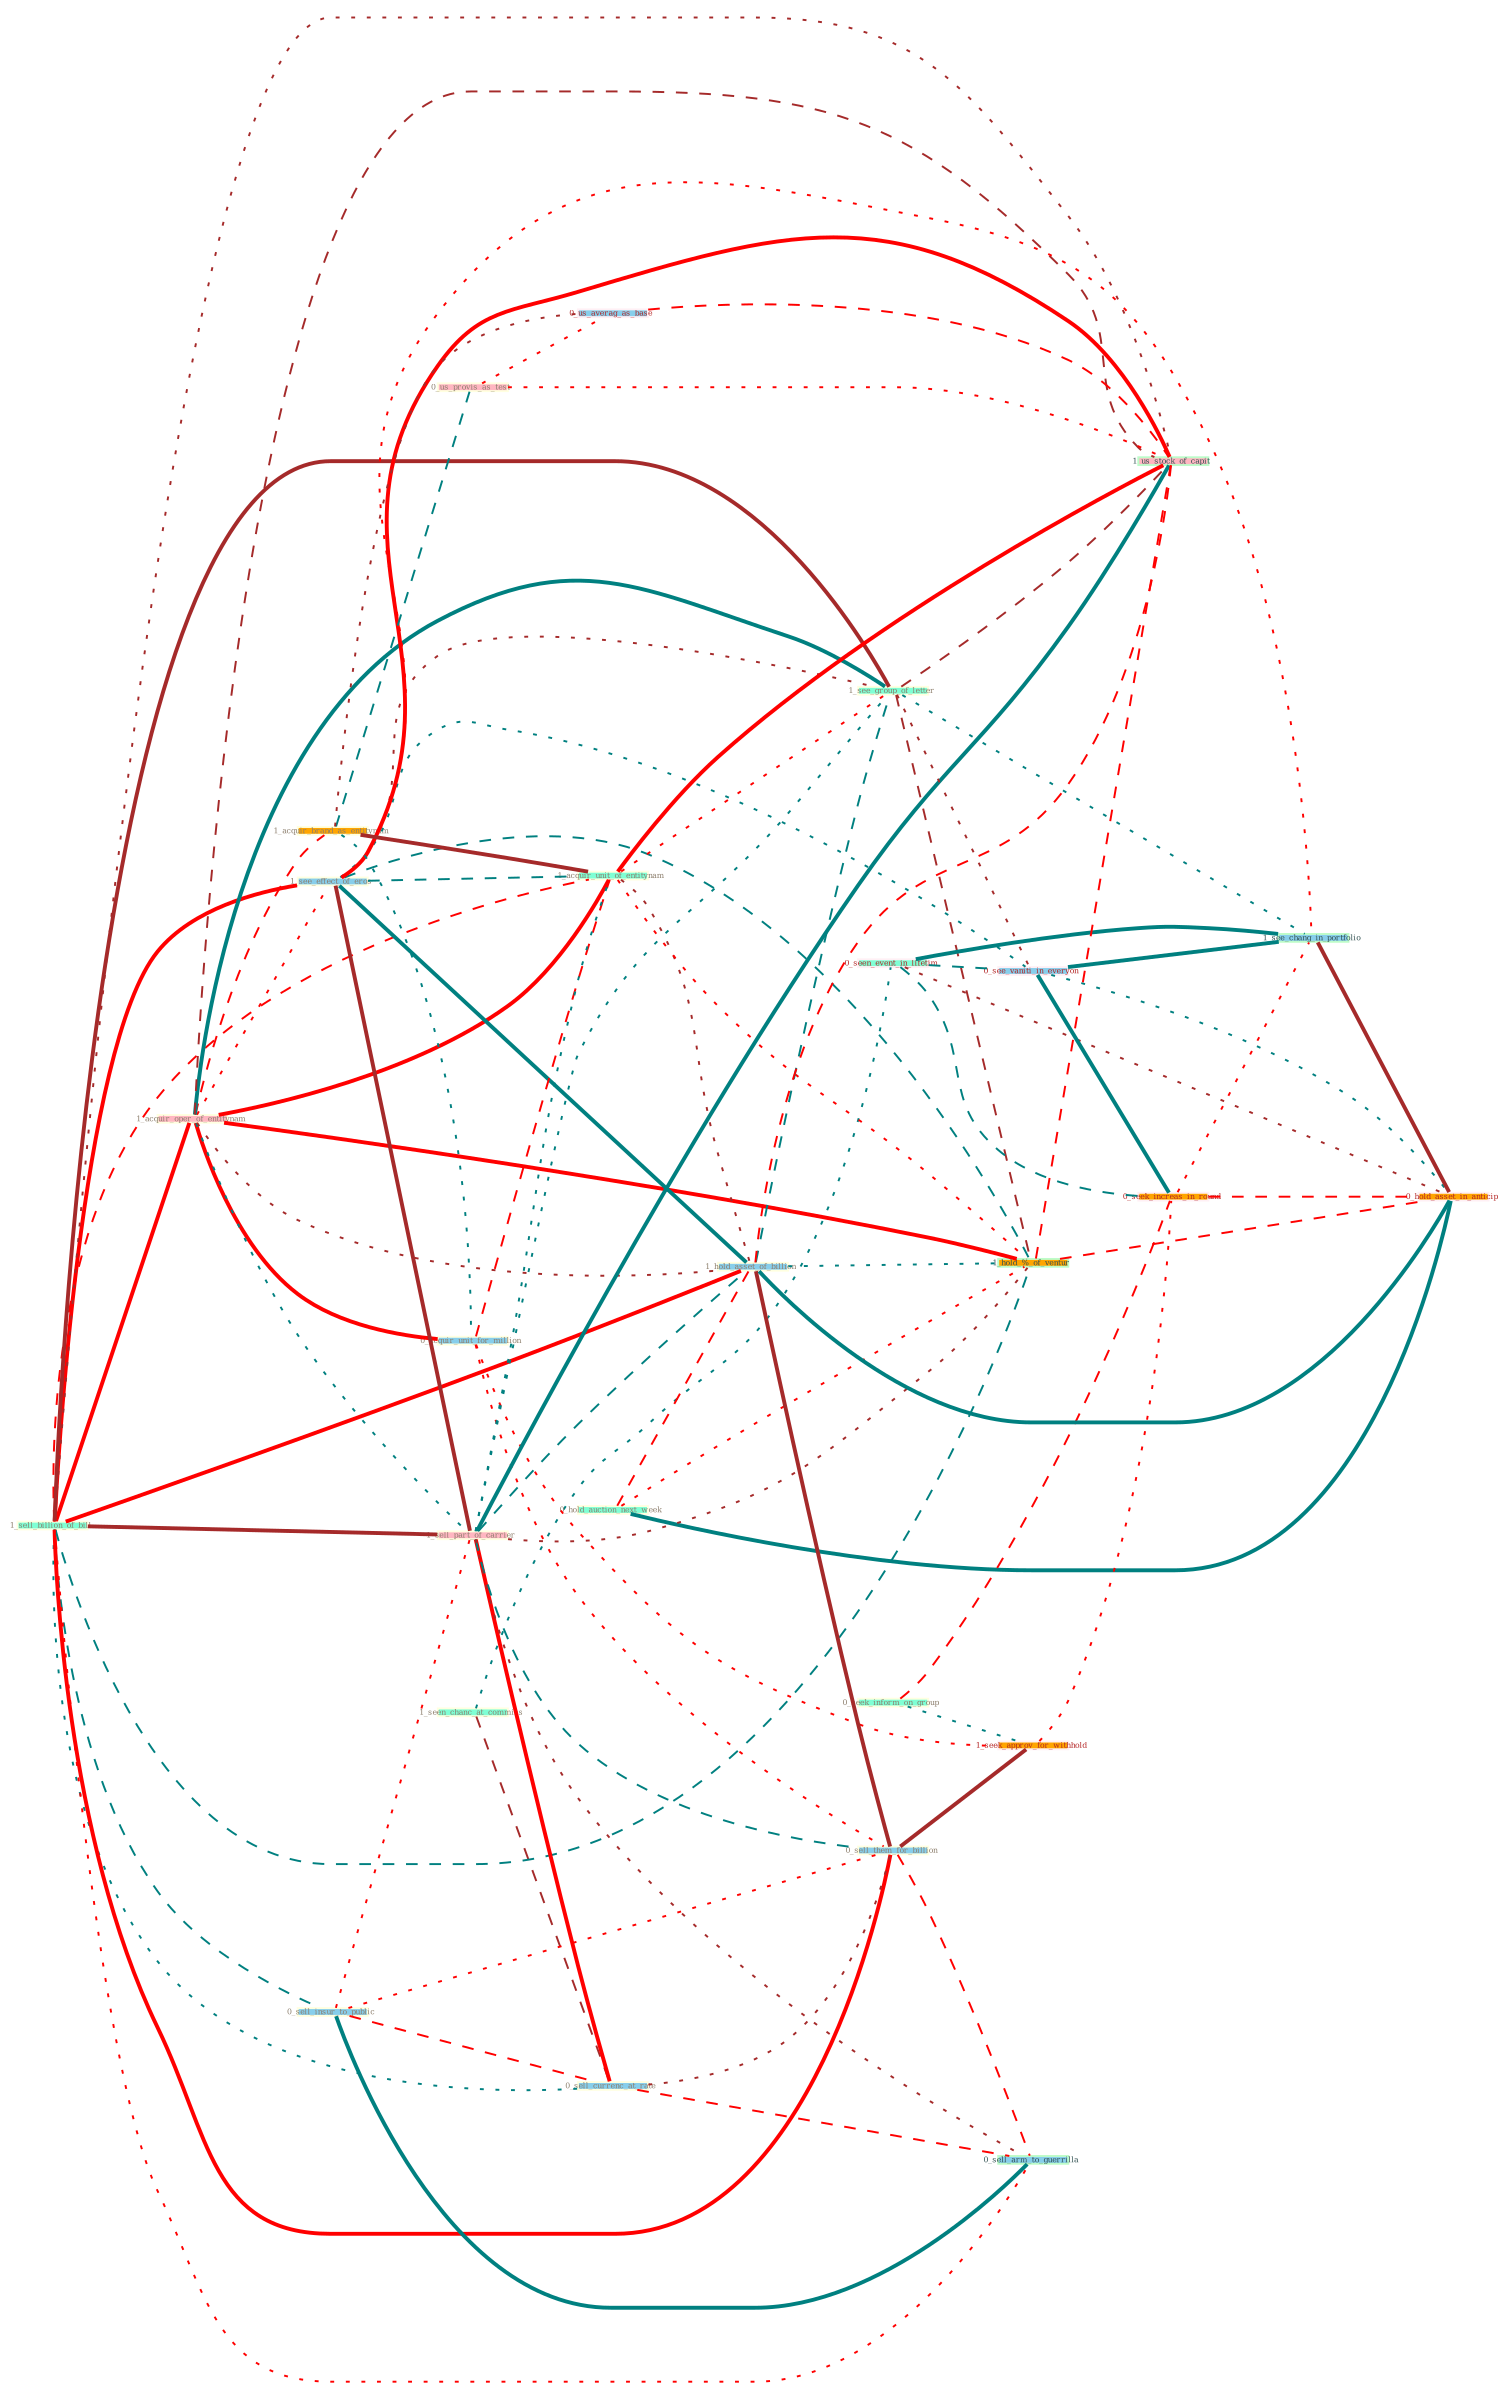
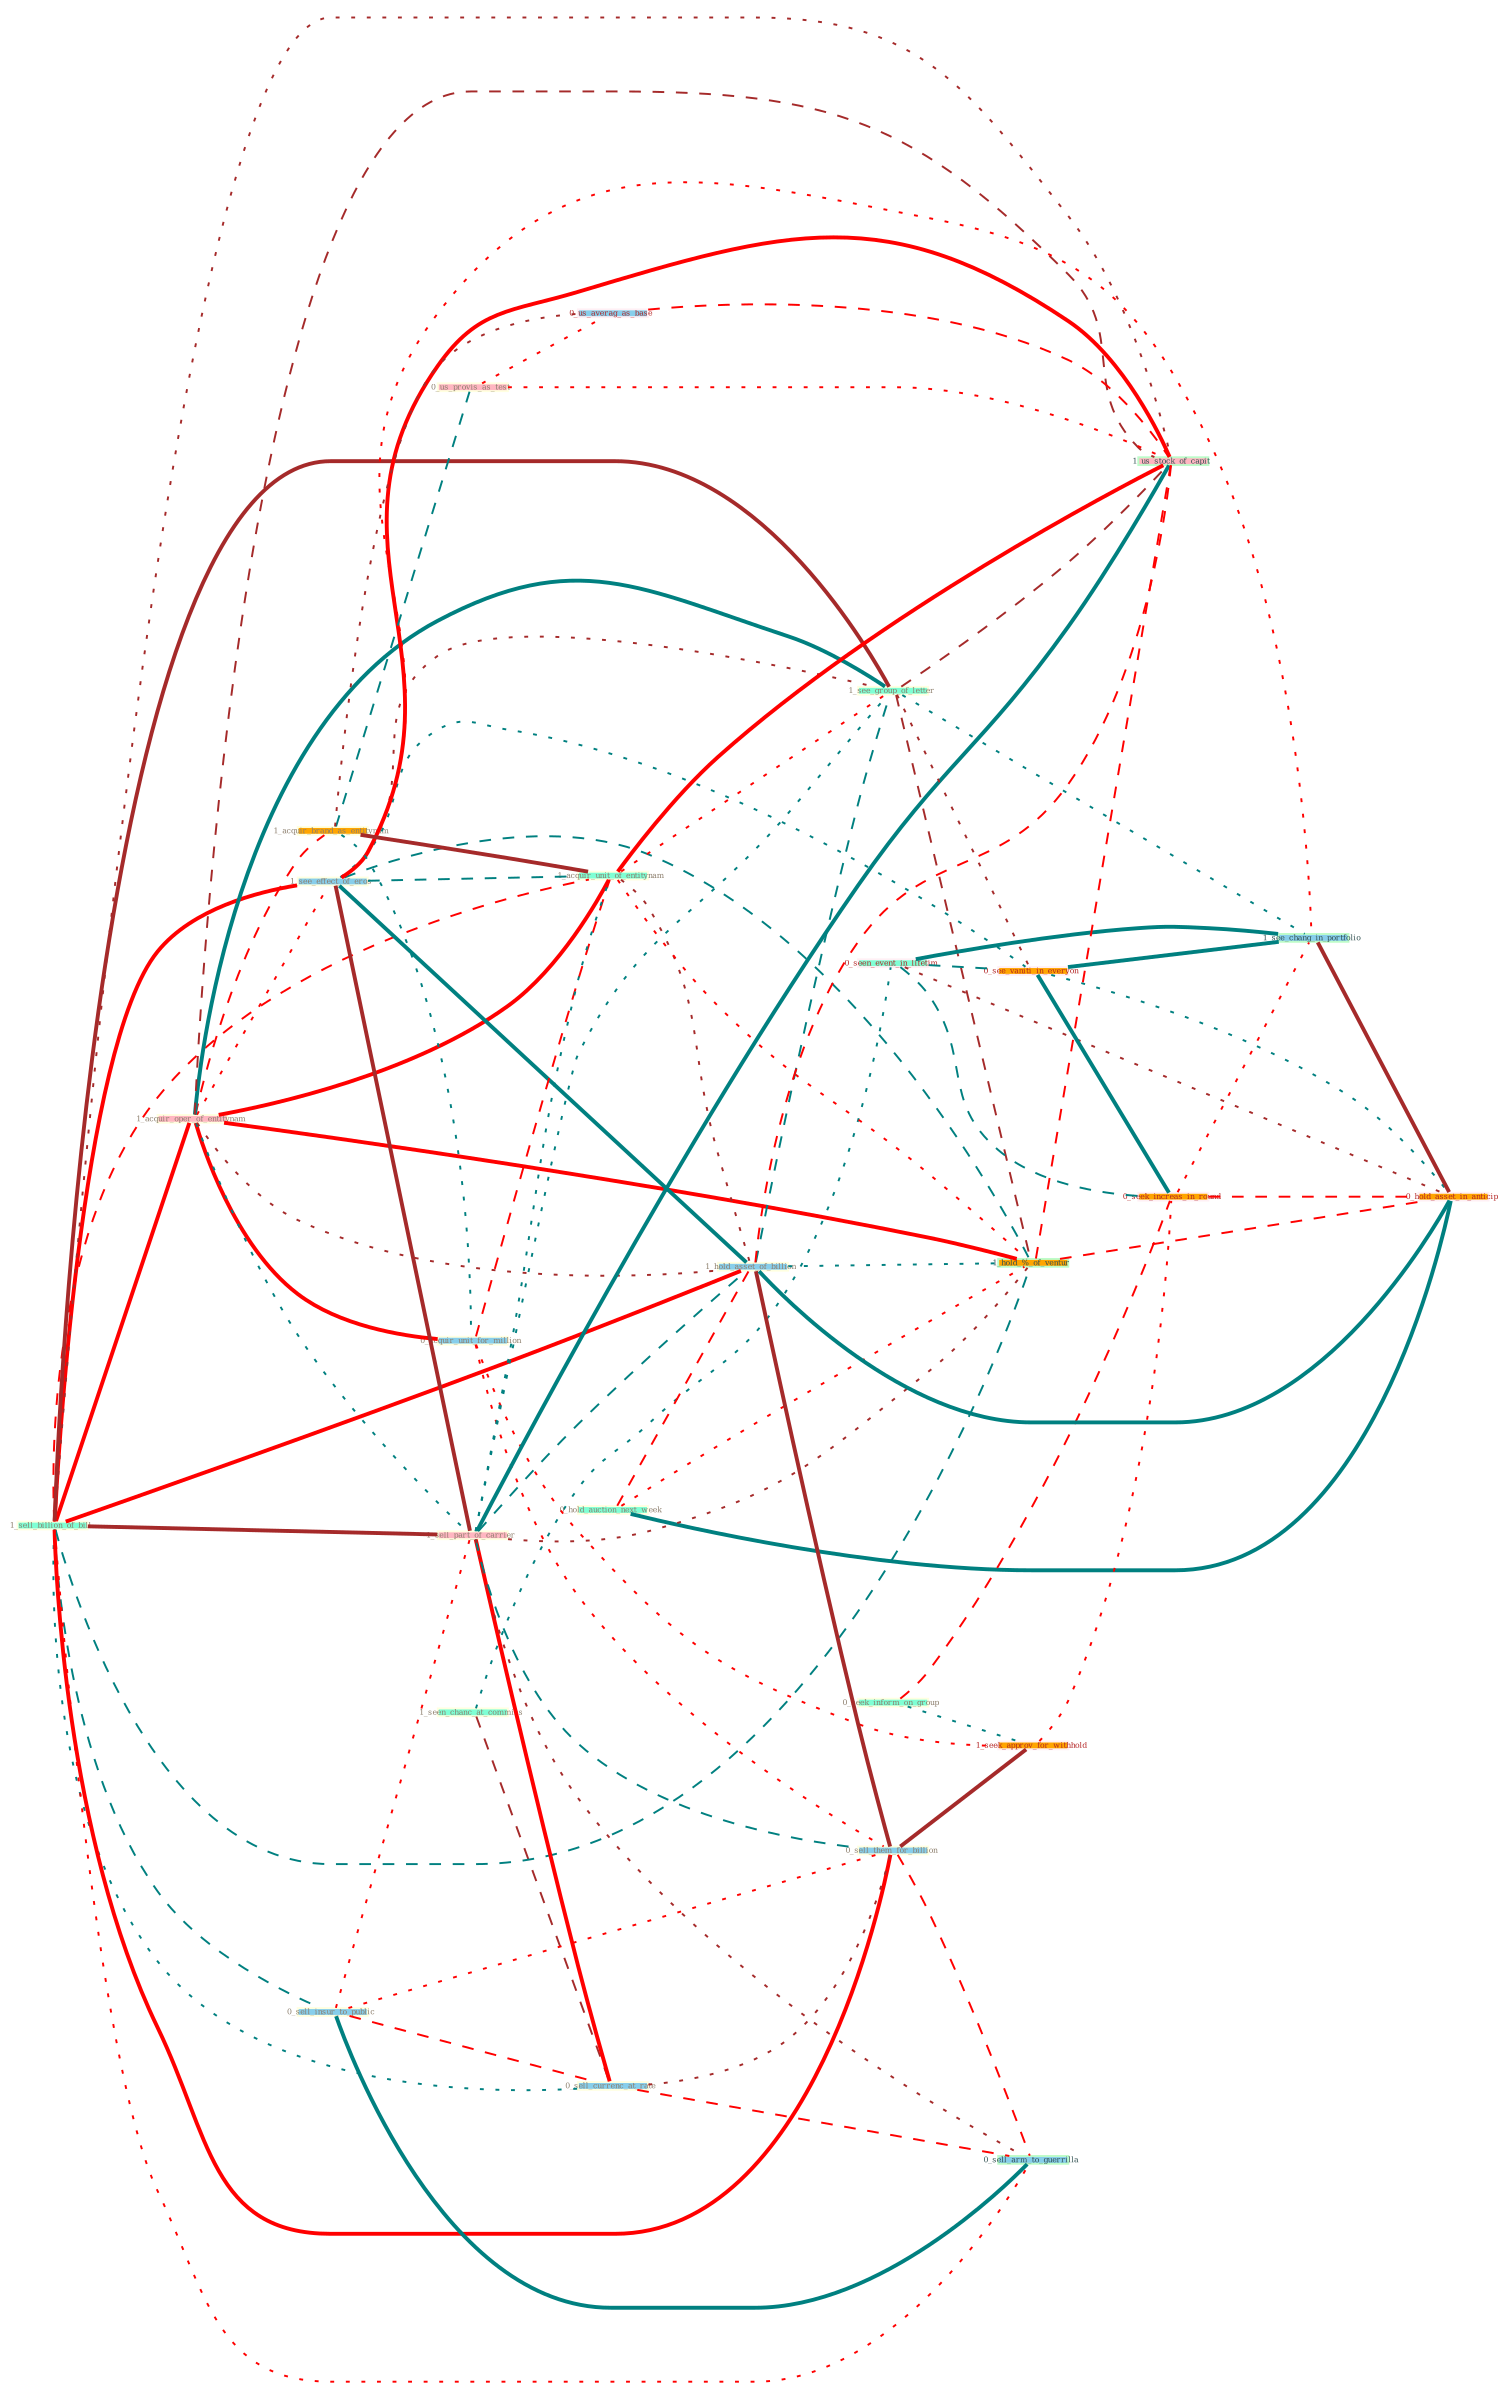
node "0_see_vaniti_in_everyon": fillcolor skyblue -> orange
